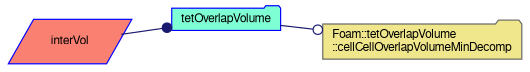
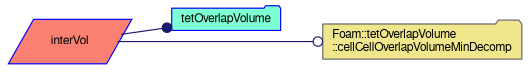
edge "tetOverlapVolume" -> "Foam::tetOverlapVolume ::cellCellOverlapVolumeMinDecomp": now "interVol" -> "Foam::tetOverlapVolume ::cellCellOverlapVolumeMinDecomp"
